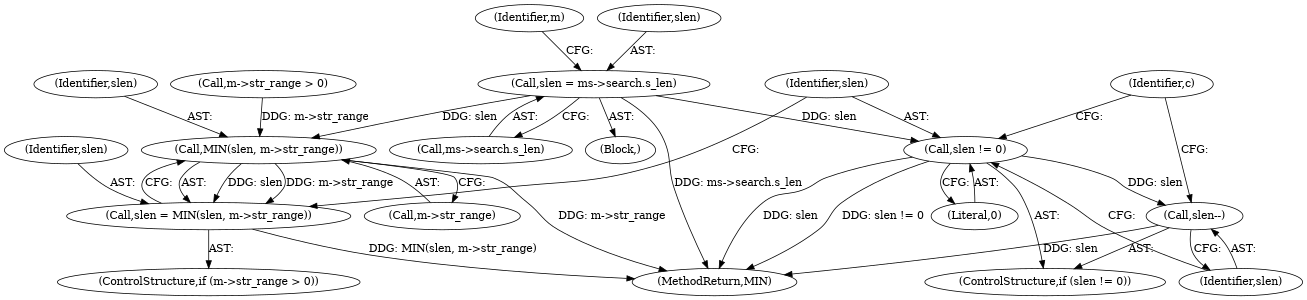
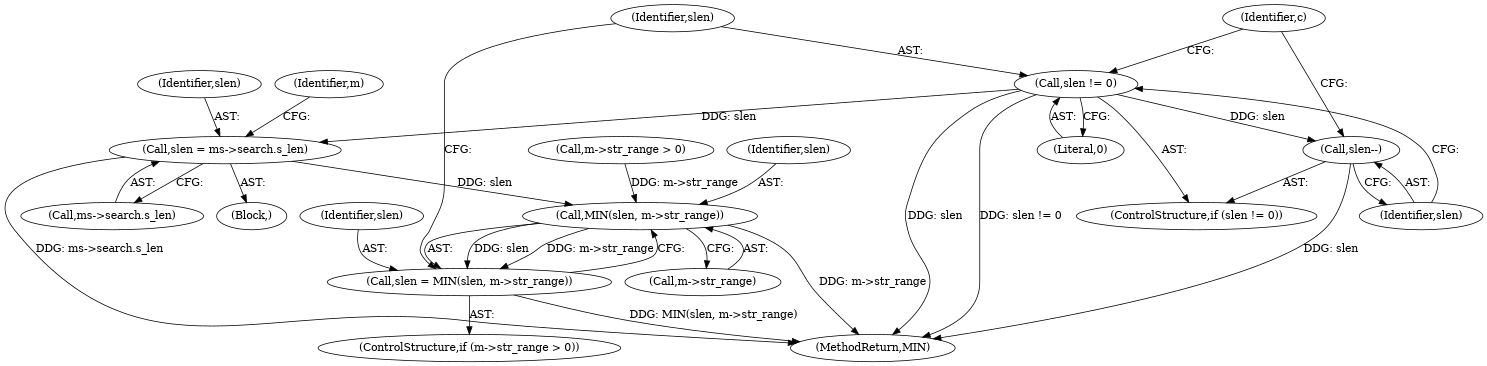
edge "(Call,slen = ms->search.s_len)" -> "(Call,slen != 0)": reversed
